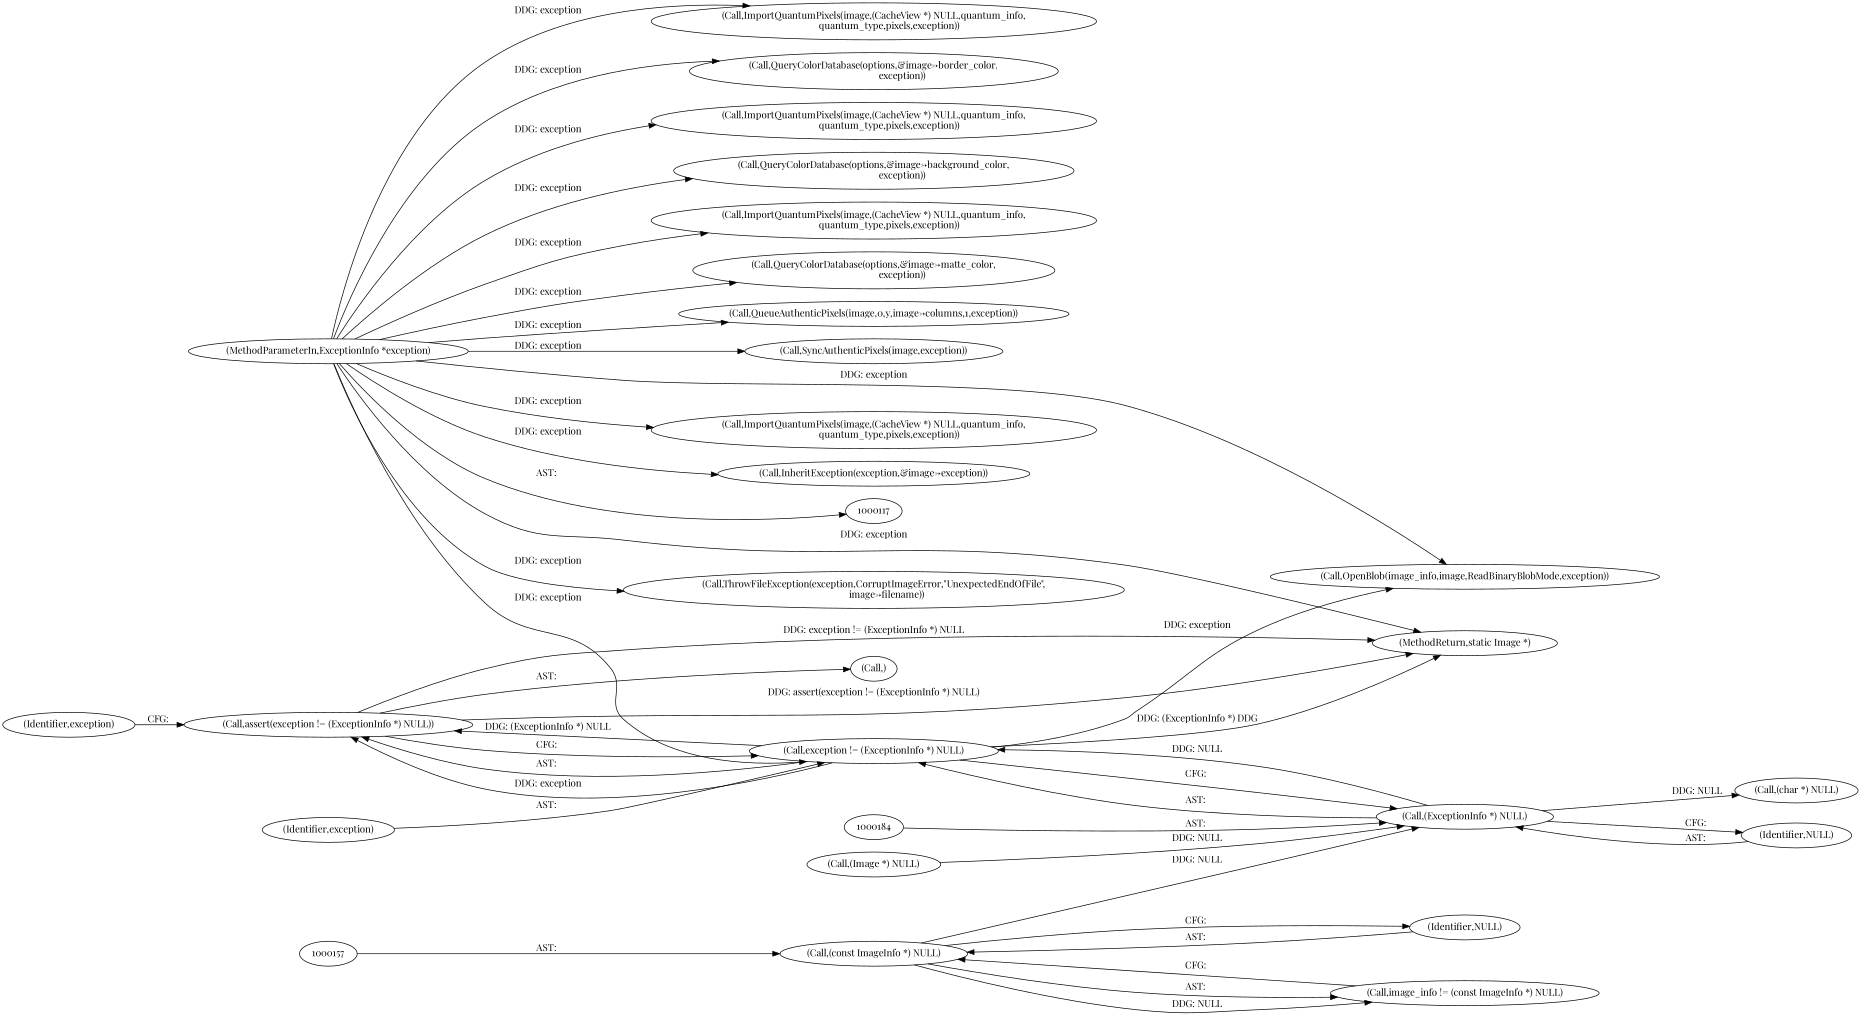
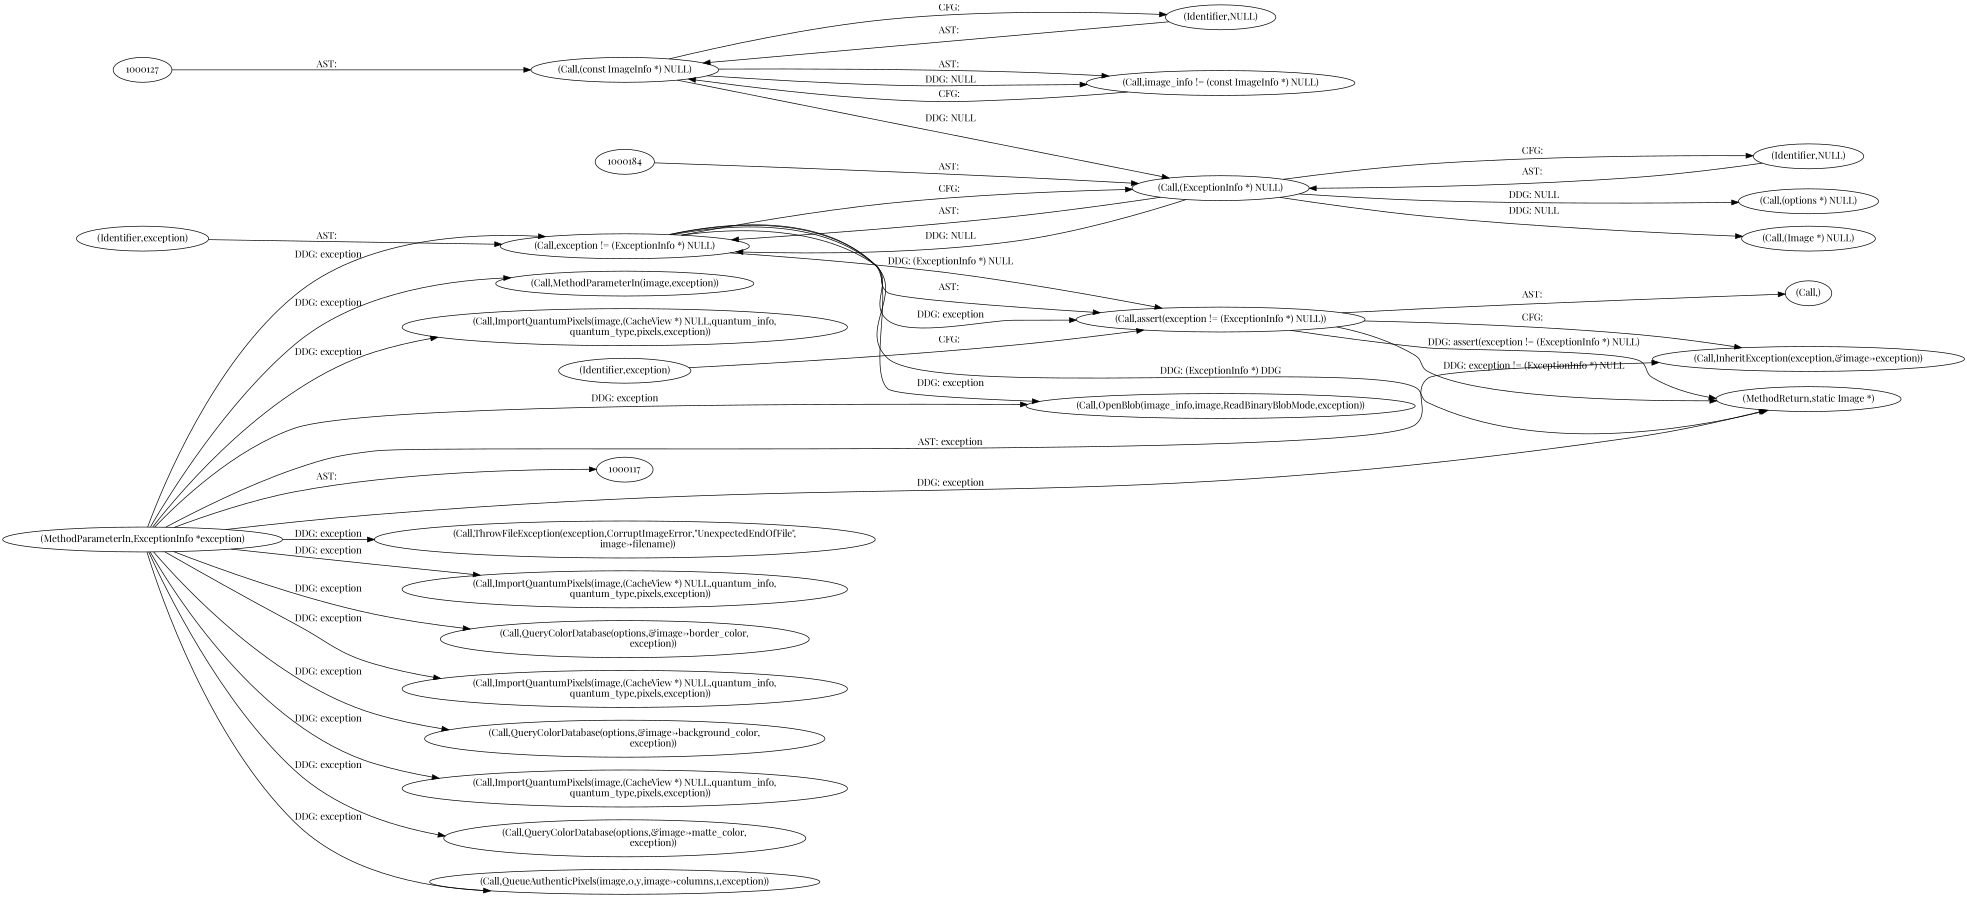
node "(Call,SyncAuthenticPixels(image,exception))": label "(Call,SyncAuthenticPixels(image,exception))" -> "(Call,MethodParameterIn(image,exception))"
edge "(MethodParameterIn,ExceptionInfo *exception)" -> "(Call,InheritException(exception,&image->exception))": label "DDG: exception" -> "AST: exception"
edge "(Call,assert(exception != (ExceptionInfo *) NULL))" -> "(Call,exception != (ExceptionInfo *) NULL)": now "(Call,assert(exception != (ExceptionInfo *) NULL))" -> "(Call,InheritException(exception,&image->exception))"
node "(Call,(char *) NULL)": label "(Call,(char *) NULL)" -> "(Call,(options *) NULL)"
edge "(Call,(Image *) NULL)" -> "(Call,(ExceptionInfo *) NULL)": reversed
node "1000157": label "1000157" -> "1000127"
